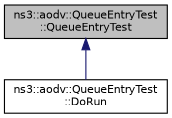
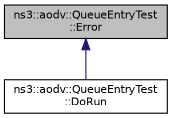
node "ns3::aodv::QueueEntryTest ::QueueEntryTest": label "ns3::aodv::QueueEntryTest ::QueueEntryTest" -> "ns3::aodv::QueueEntryTest ::Error"
